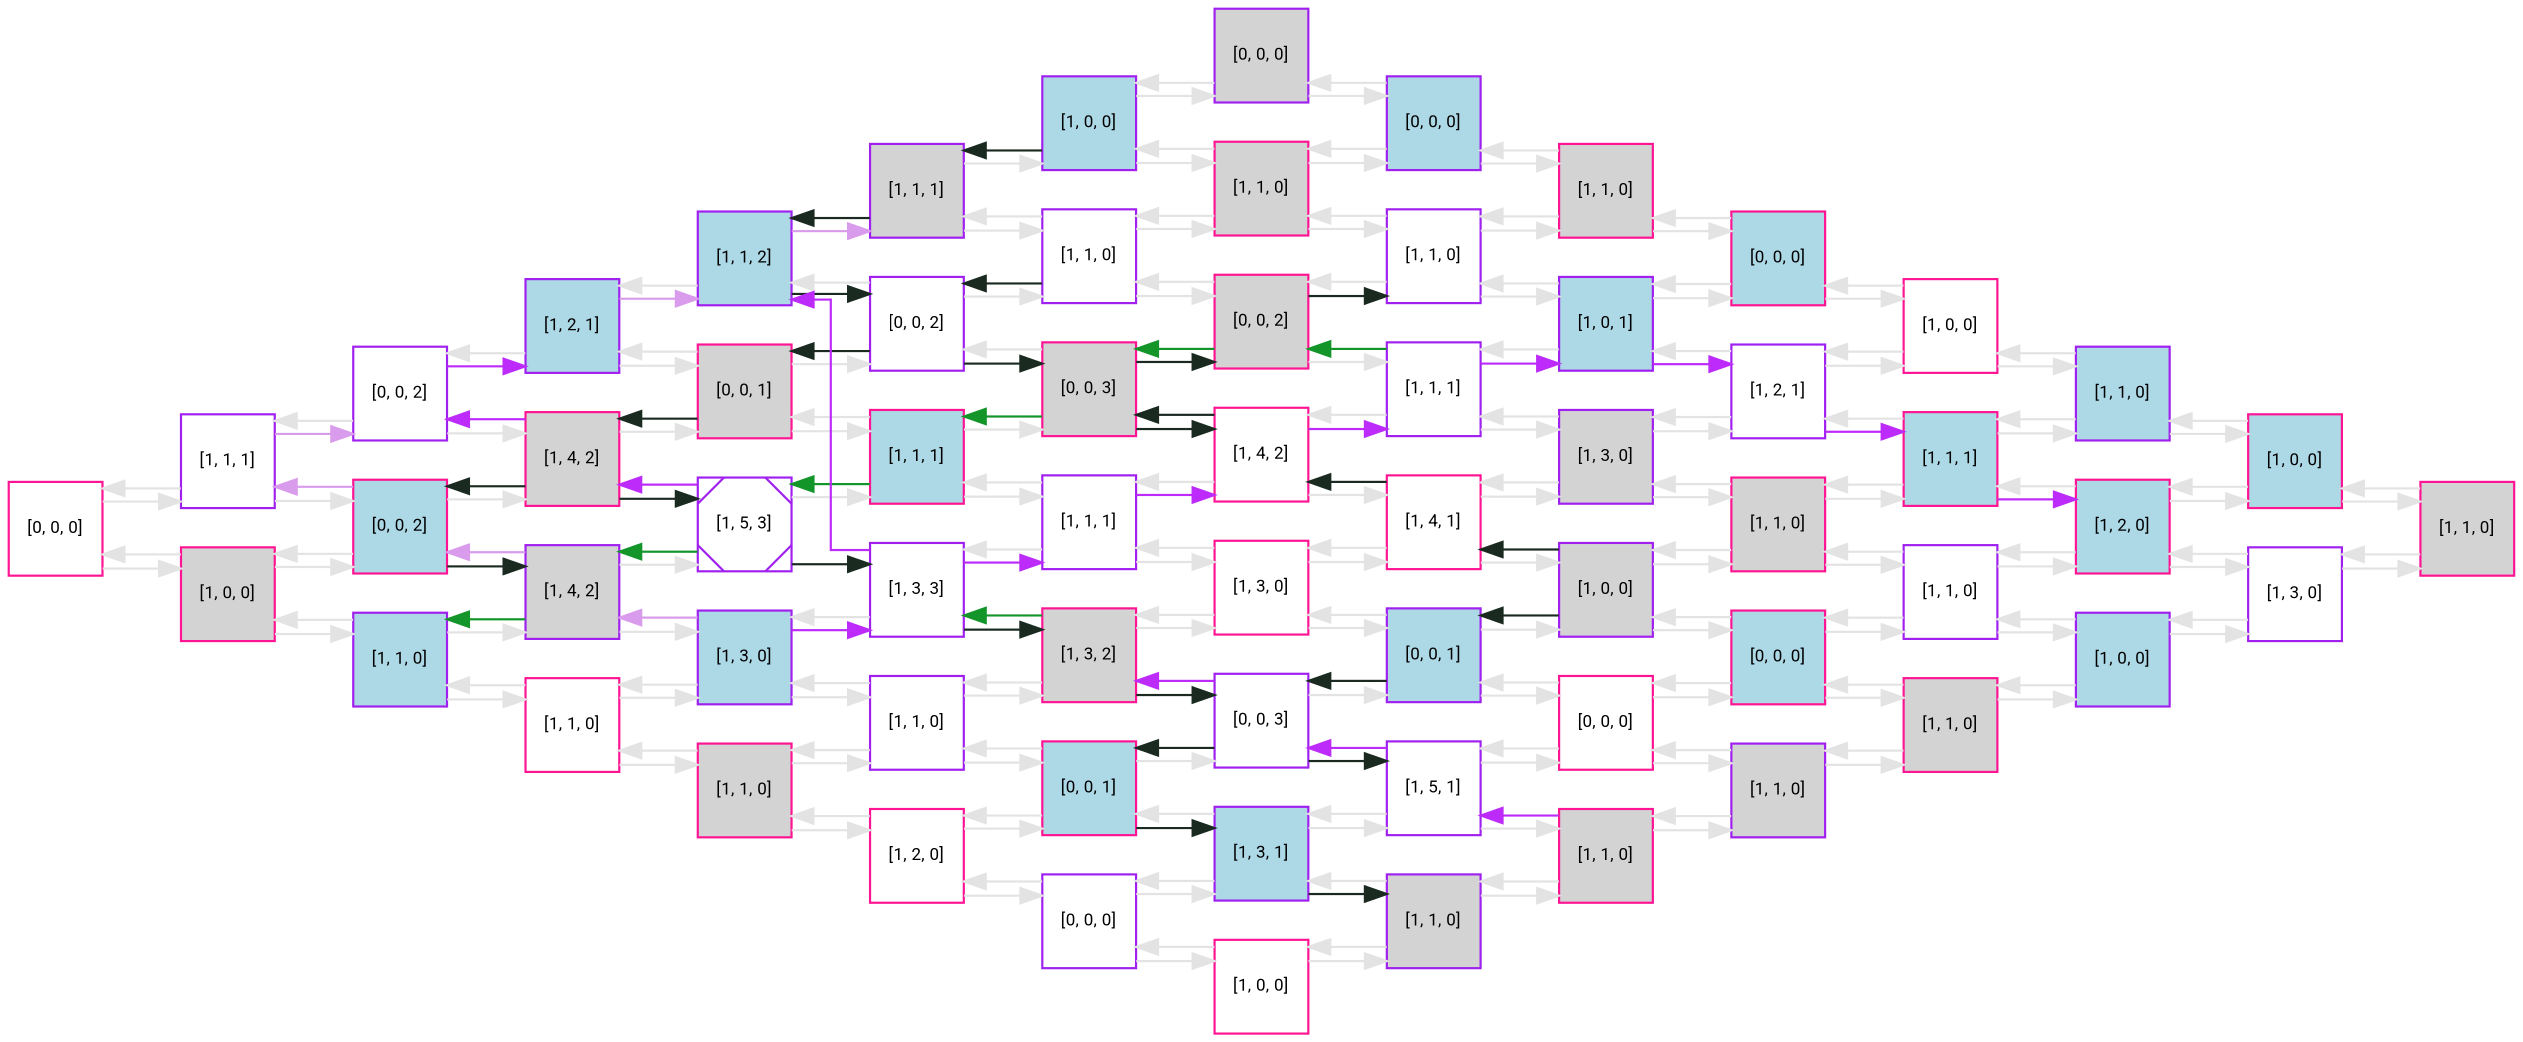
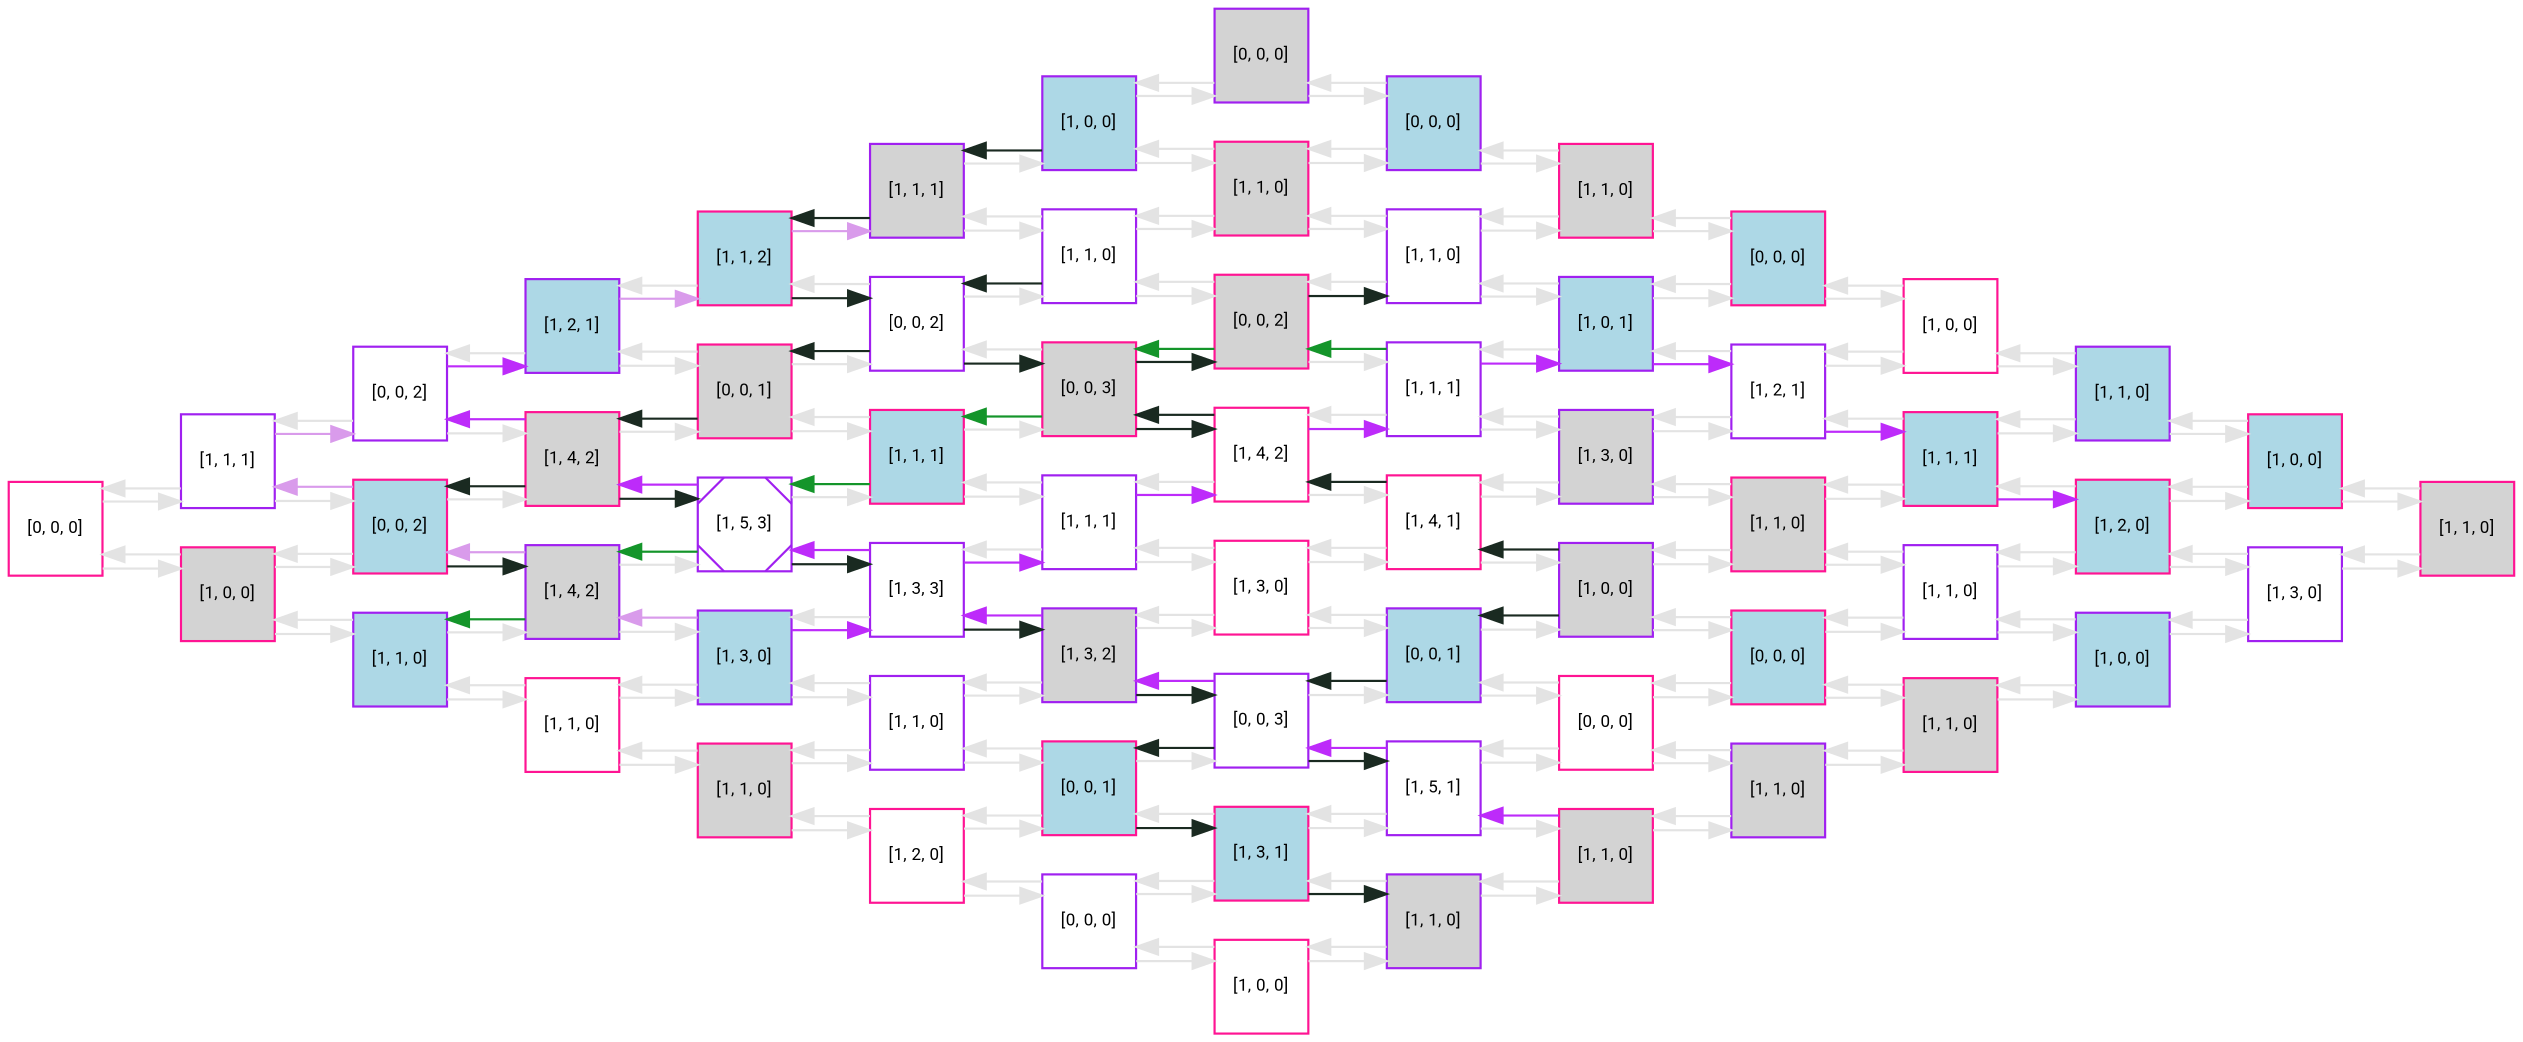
node "[1, 1, 2]": color purple -> deeppink
edge "[1, 3, 3]" -> "[1, 1, 2]": now "[1, 3, 3]" -> "[1, 5, 3]"
edge "[1, 3, 2]" -> "[1, 3, 3]": color #14952a -> #bd2bfa
node "[1, 3, 2]": color deeppink -> purple
node "[1, 3, 1]": color purple -> deeppink
